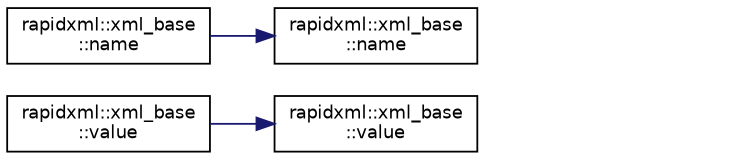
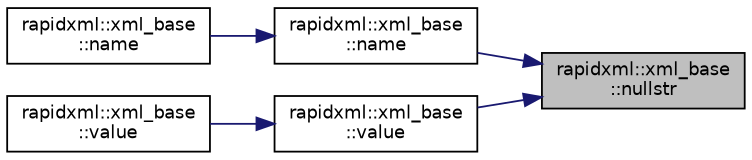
node "rapidxml::xml_base ::nullstr": added
